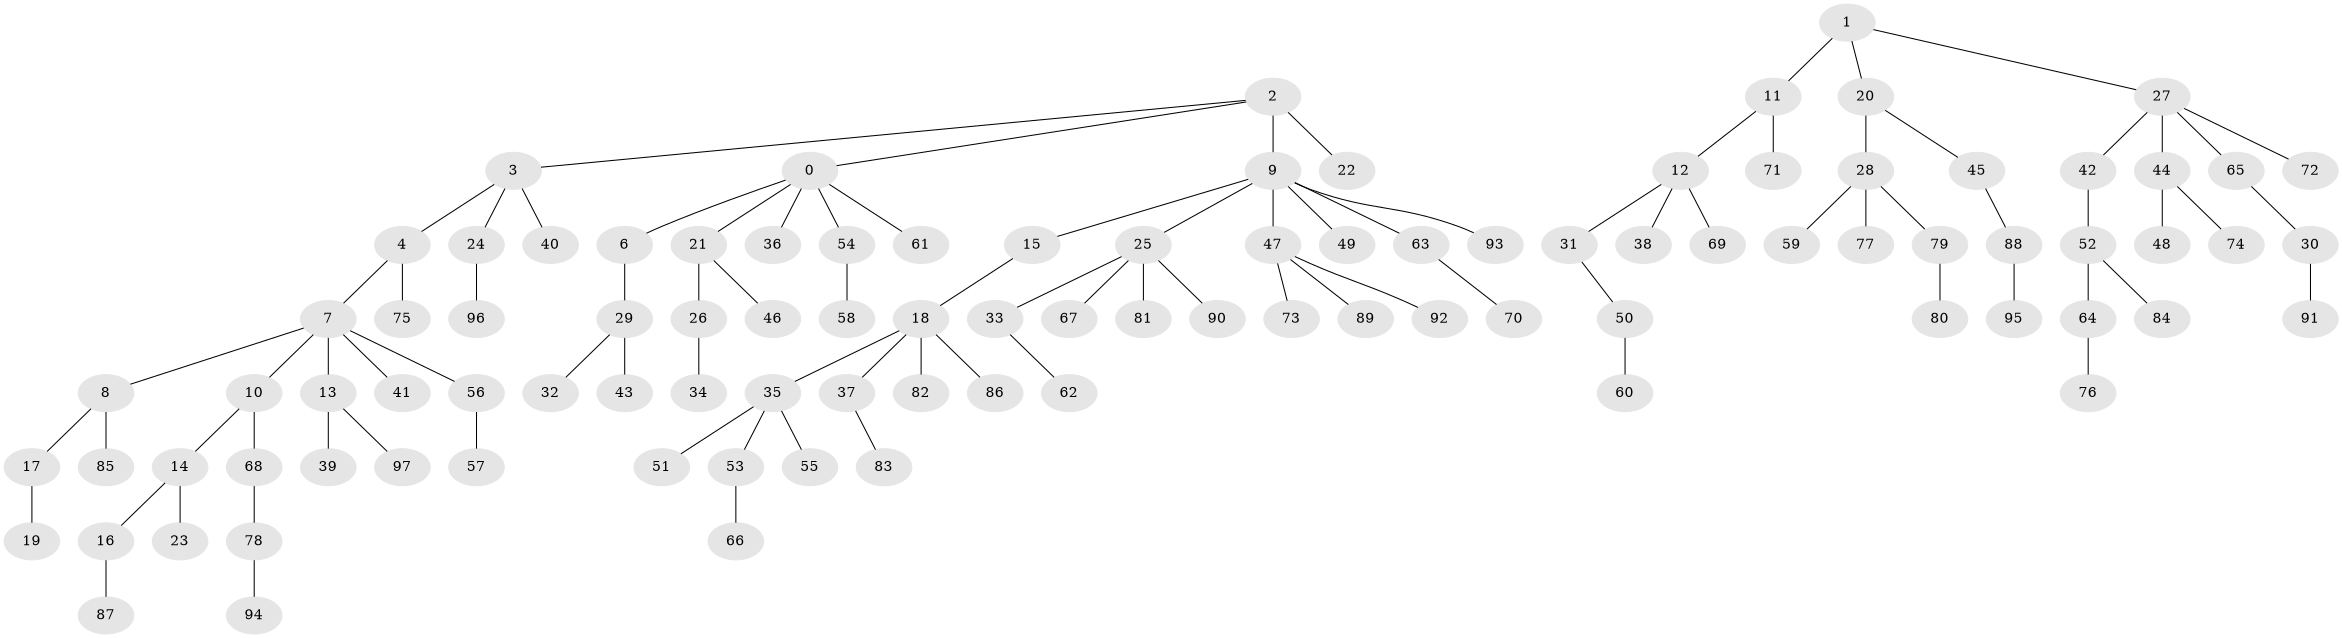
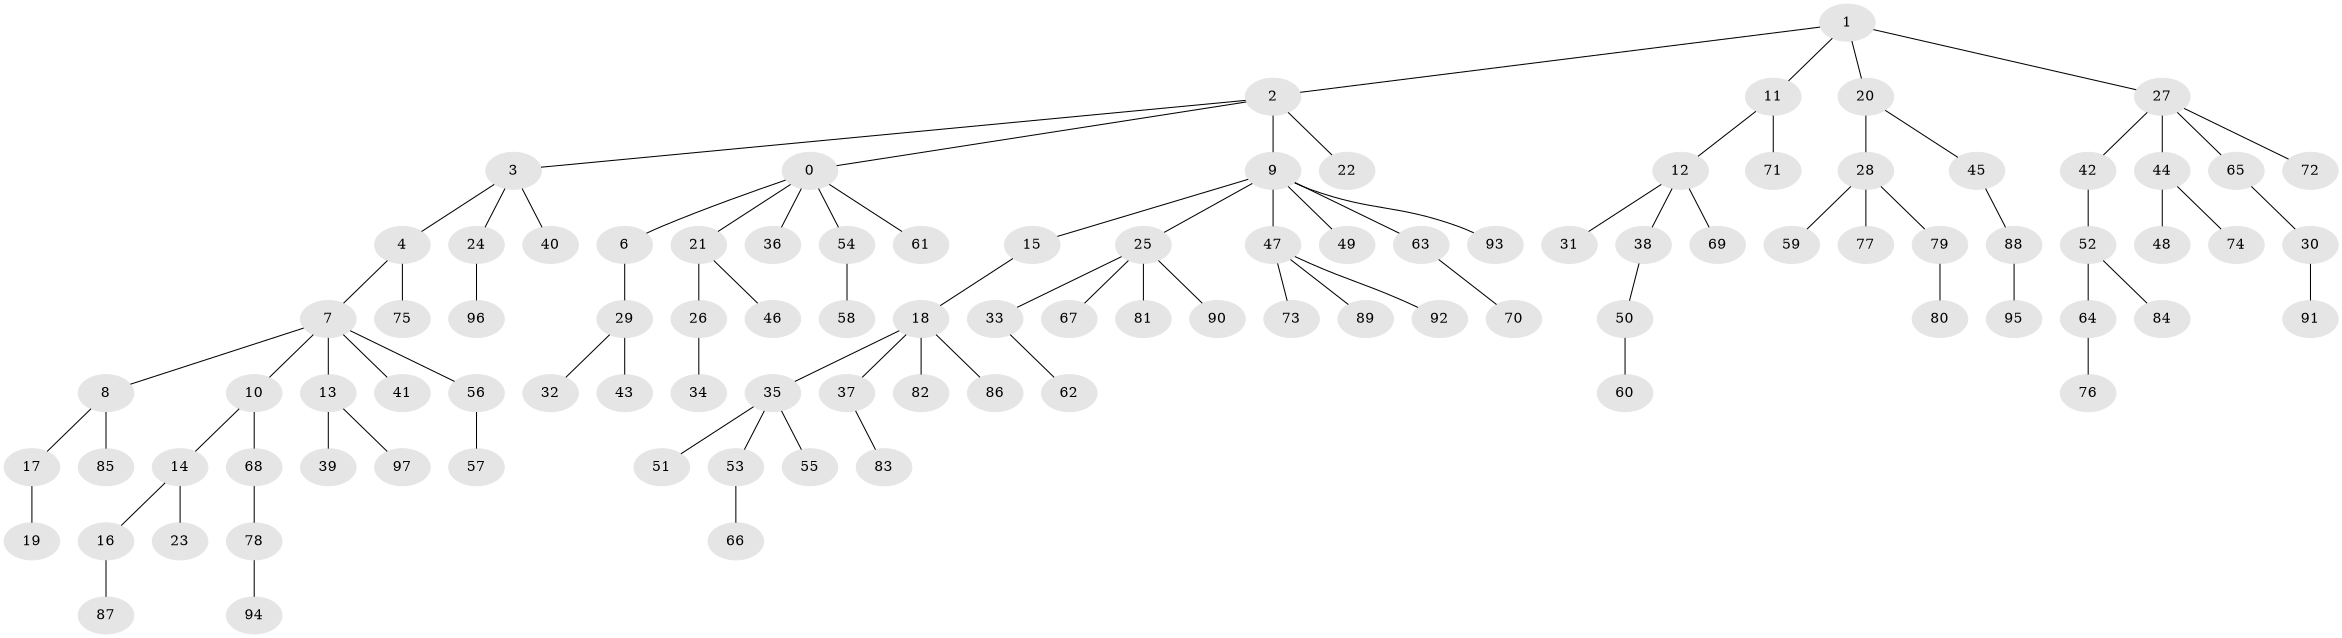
edge "1" -- "2": added
edge "31" -- "50": now "38" -- "50"
